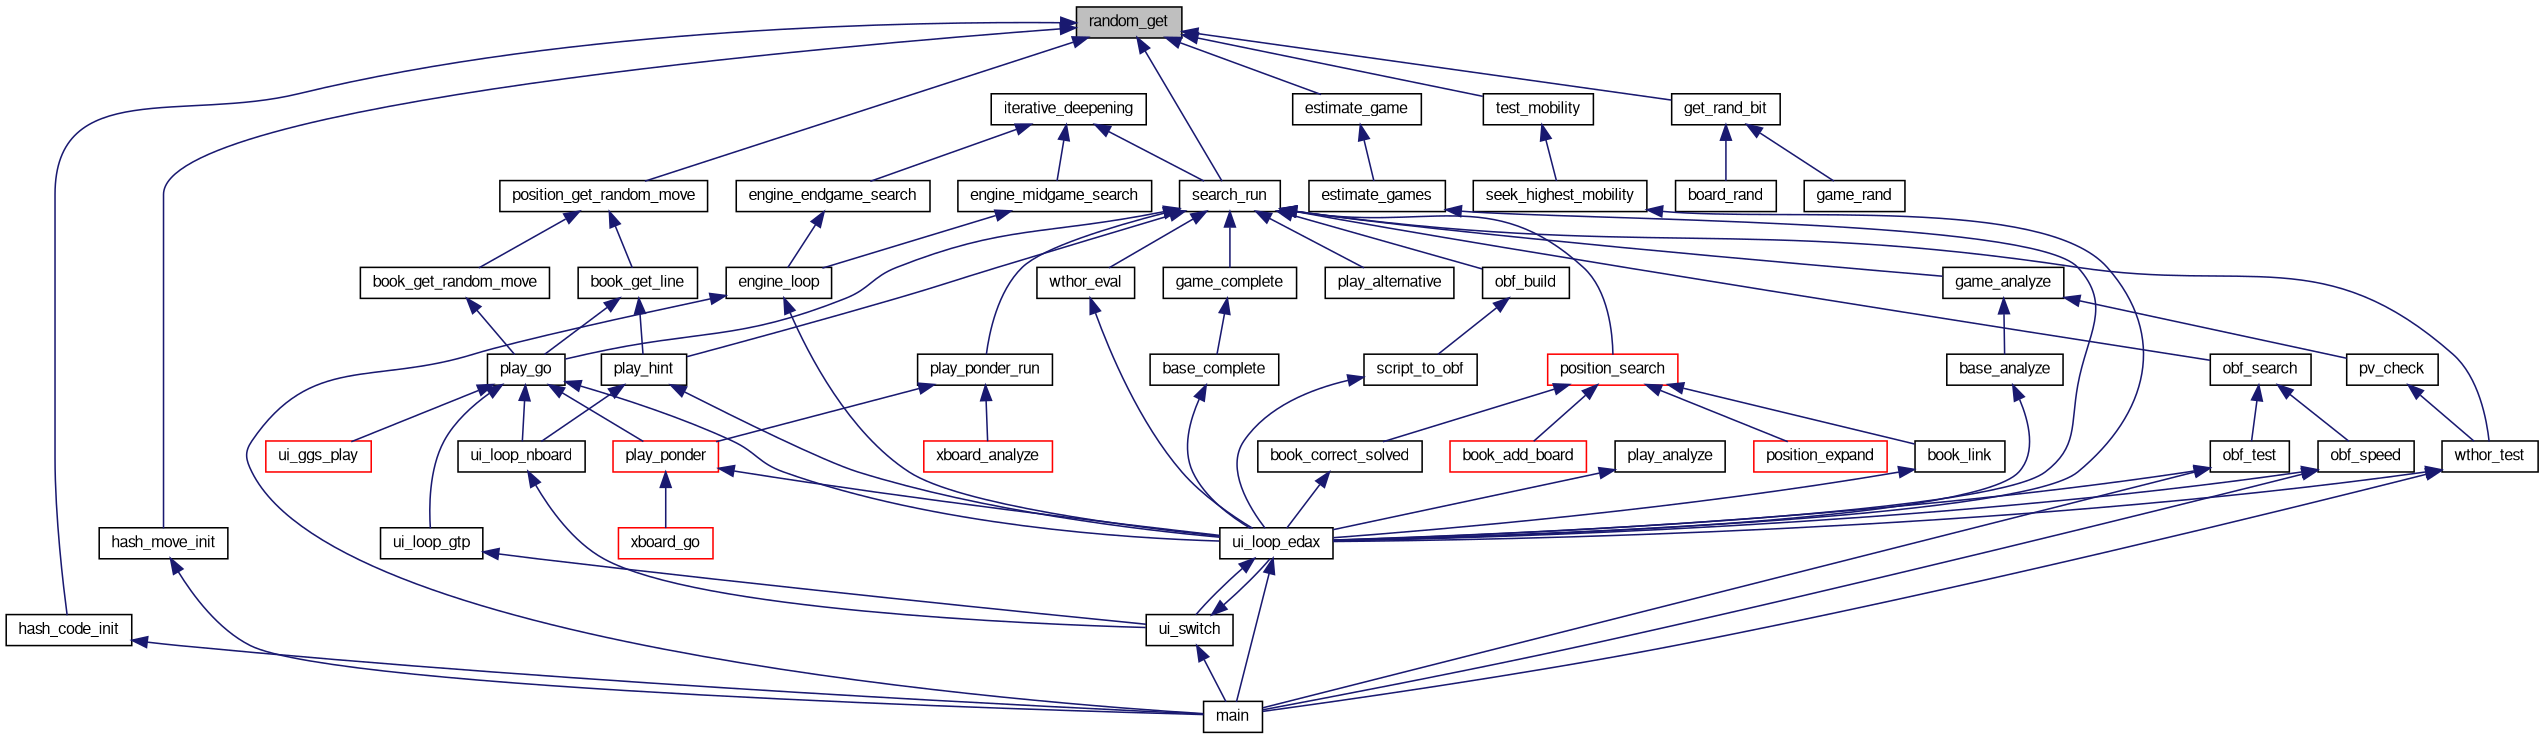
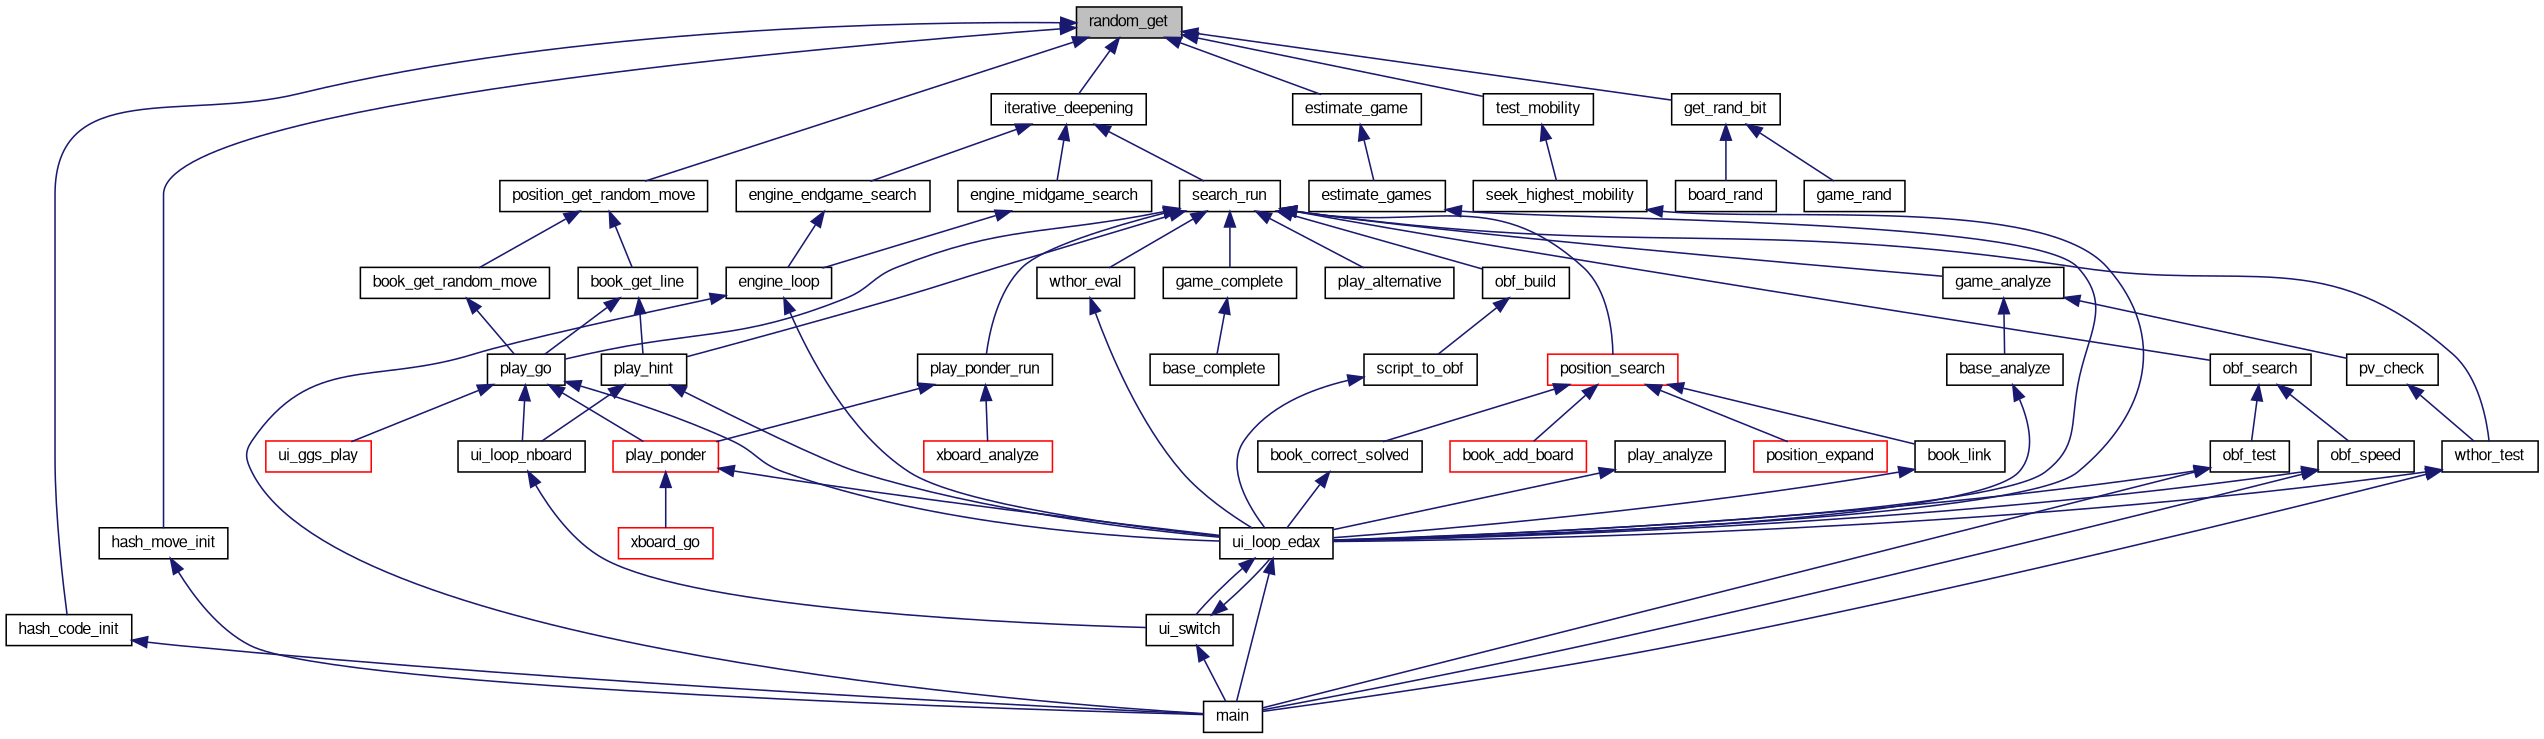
edge "search_run" -> "random_get": now "iterative_deepening" -> "random_get"
edge "ui_loop_edax" -> "base_complete": removed
node "ui_loop_gtp": removed
